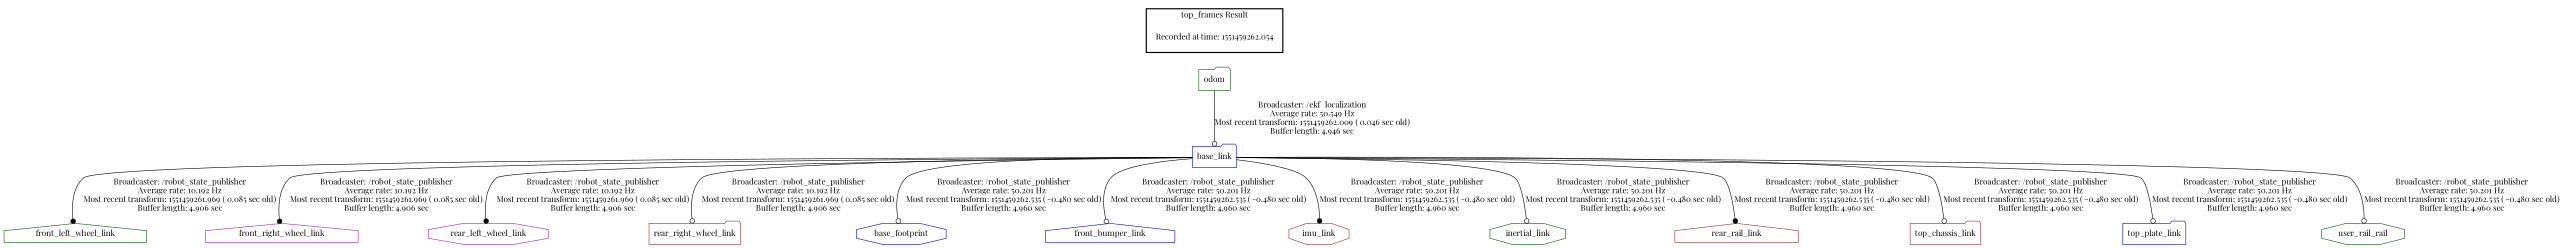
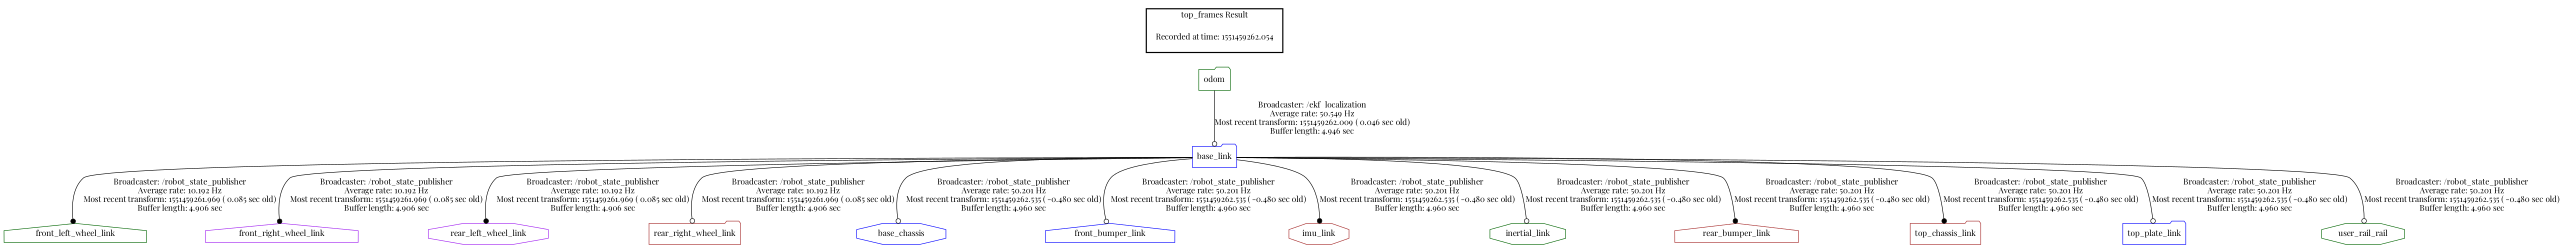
edge "base_link" -> "top_chassis_link": arrowhead odot -> dot
node "base_footprint": label "base_footprint" -> "base_chassis"
node "rear_rail_link": label "rear_rail_link" -> "rear_bumper_link"
